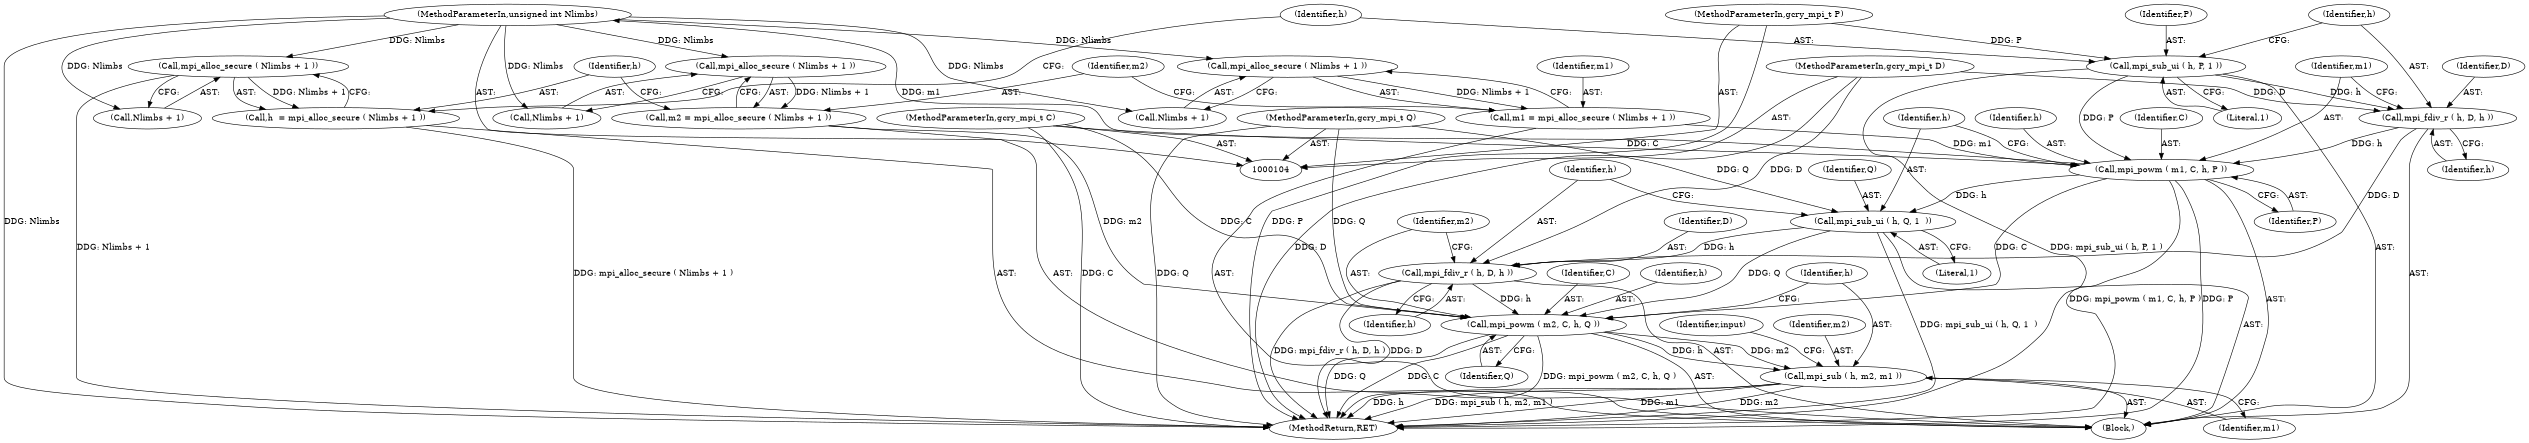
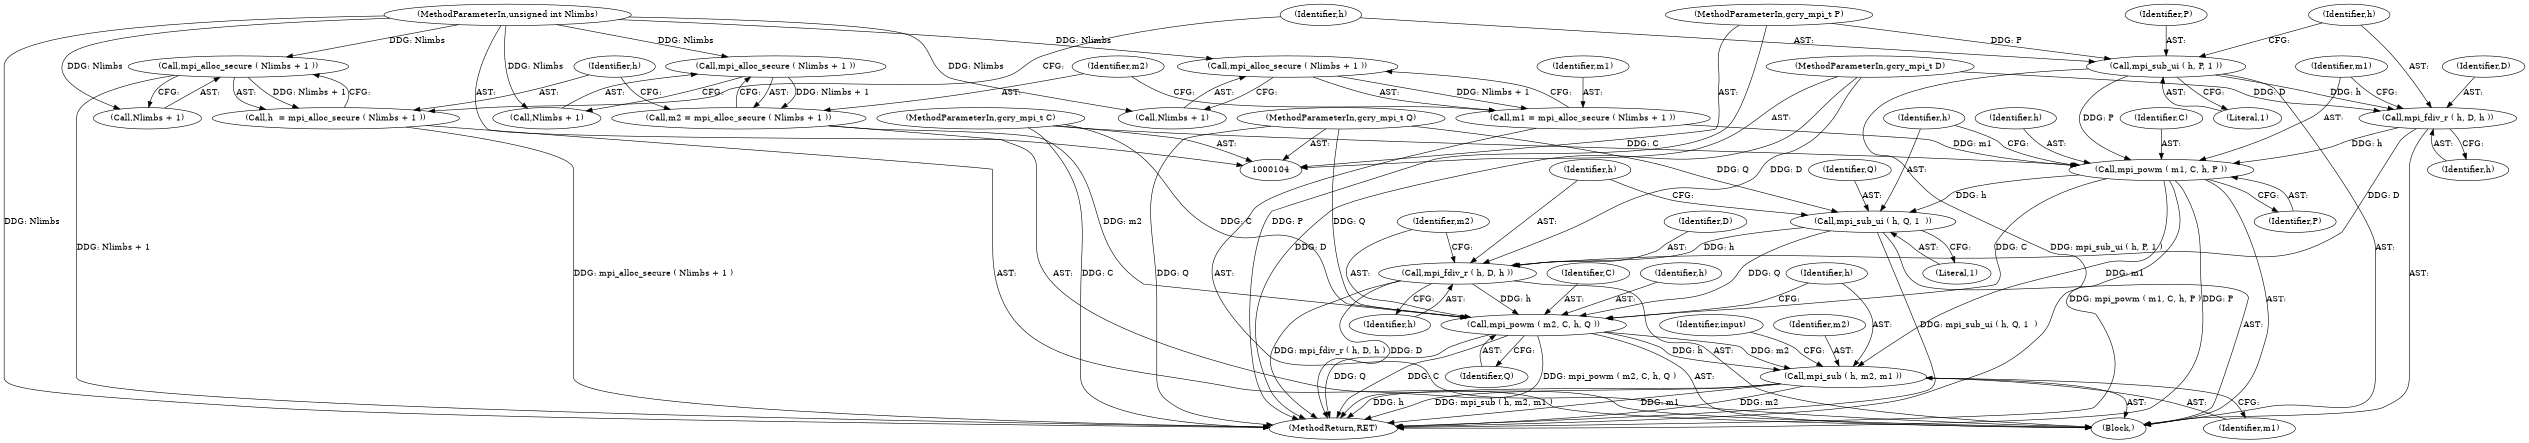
edge "(Call,mpi_powm ( m1, C, h, P ))" -> "(MethodParameterIn,unsigned int Nlimbs)": now "(Call,mpi_powm ( m1, C, h, P ))" -> "(Call,mpi_sub ( h, m2, m1 ))"
